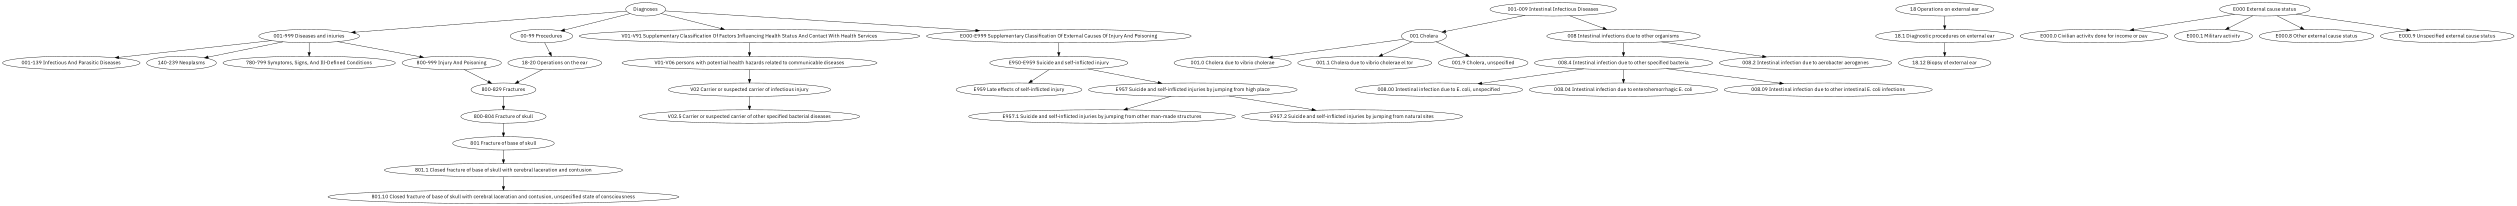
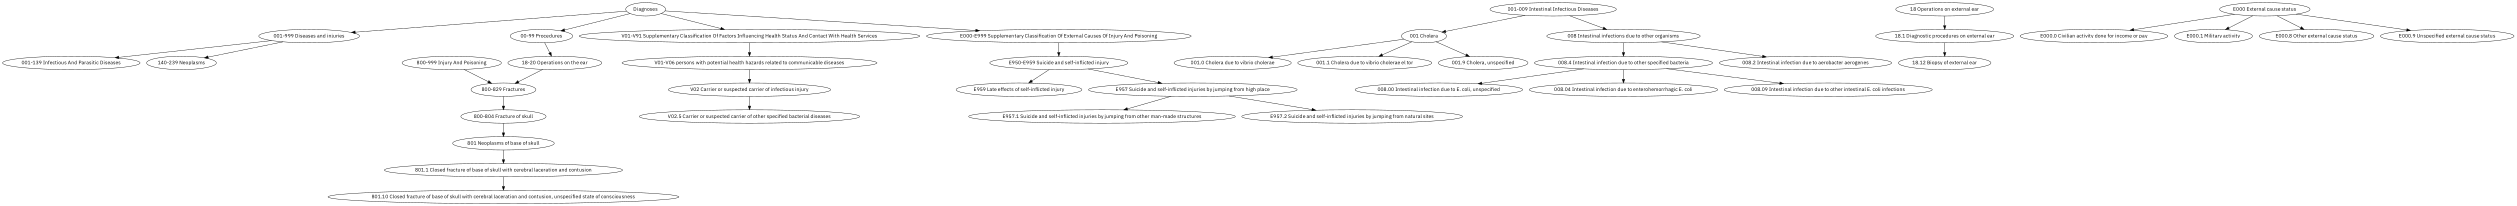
edge "001-999 Diseases and injuries" -> "800-999 Injury And Poisoning": removed
node "780-799 Symptoms, Signs, And Ill-Defined Conditions": removed
node "801 Fracture of base of skull": label "801 Fracture of base of skull" -> "801 Neoplasms of base of skull"
